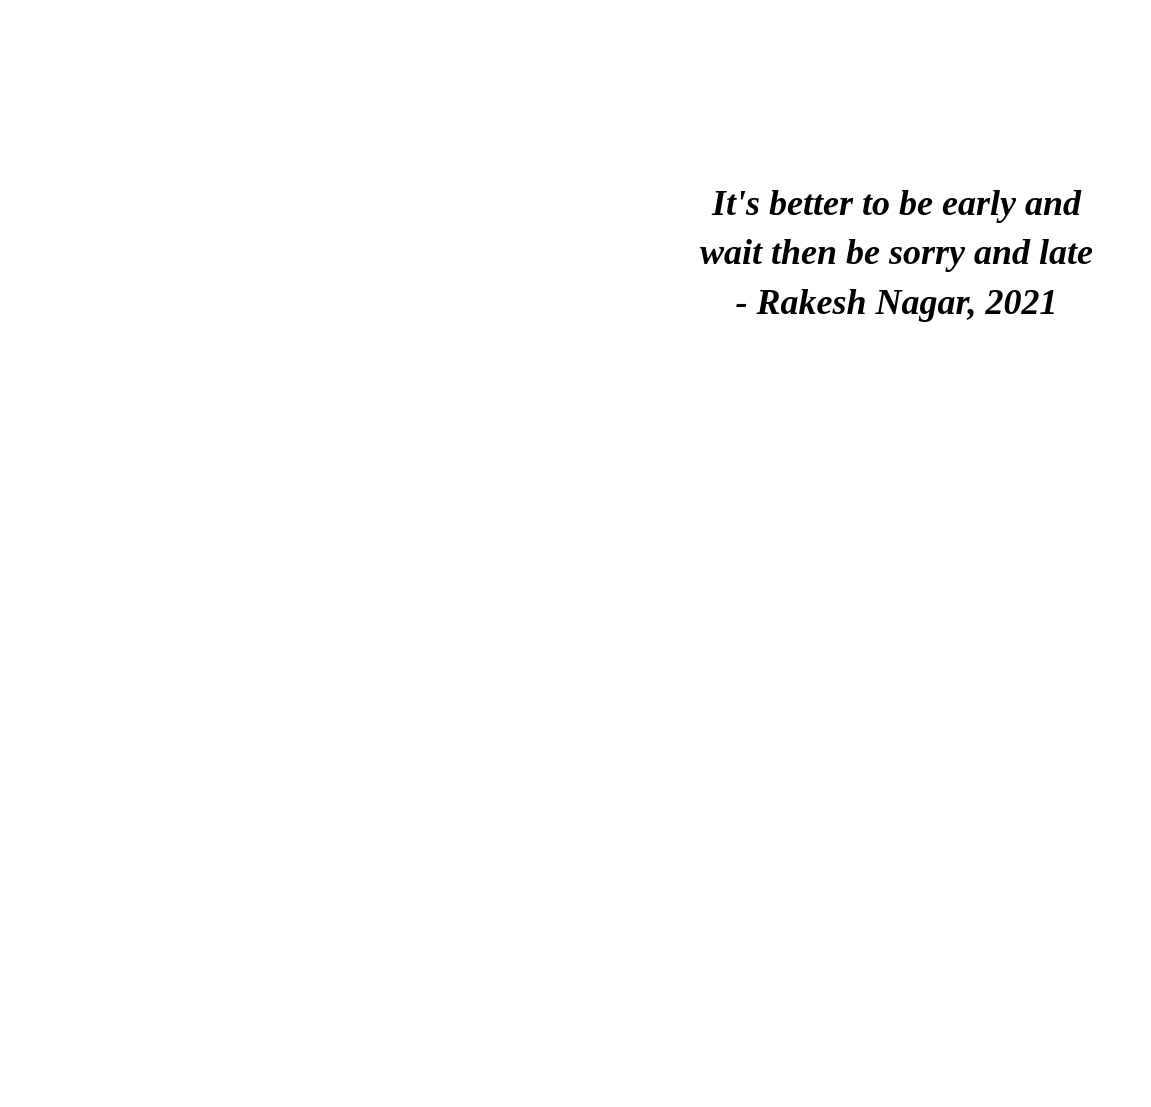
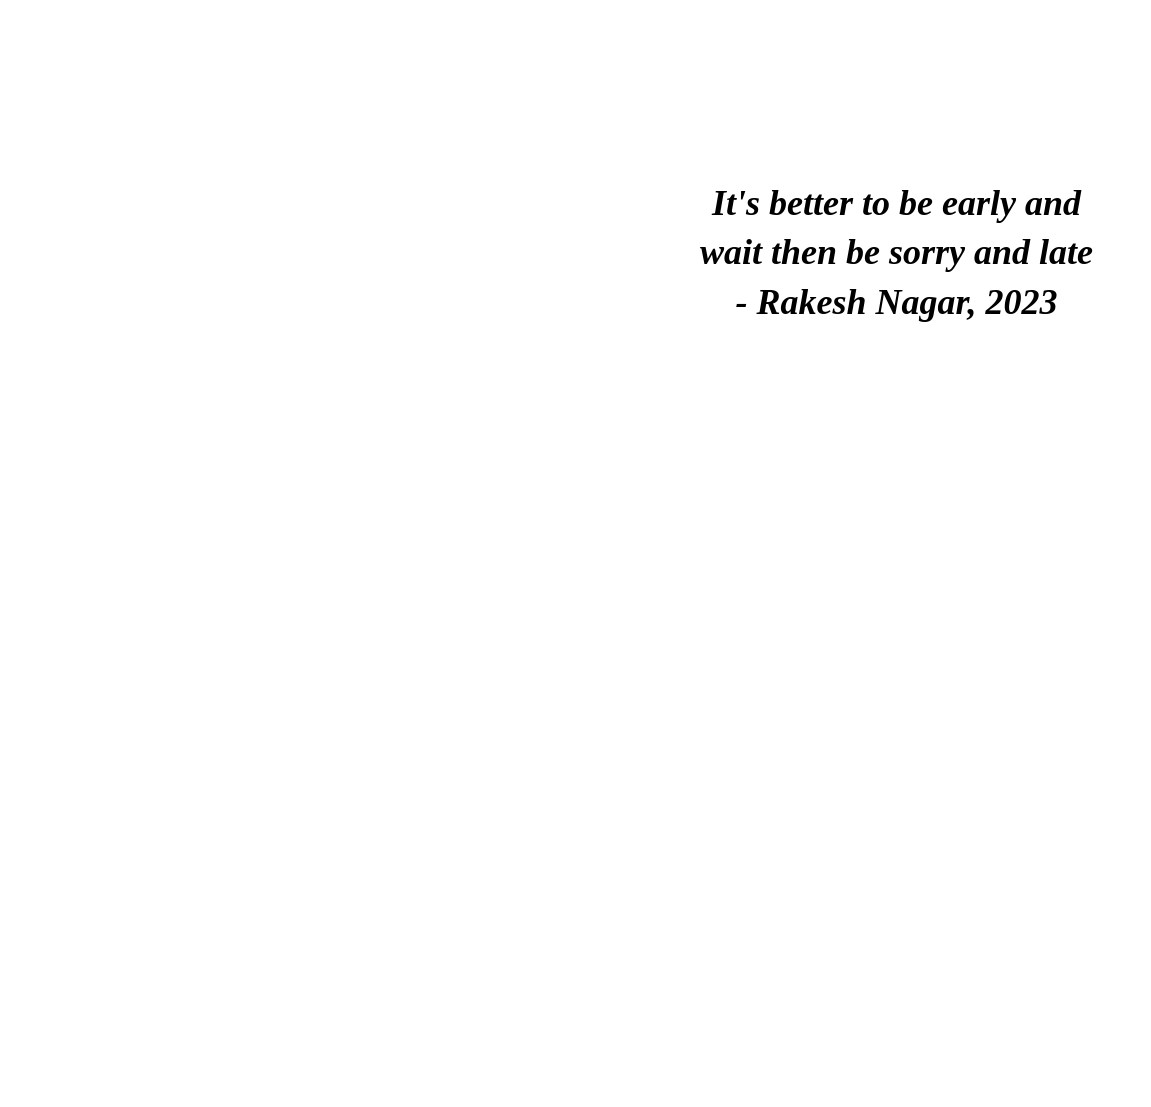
node "It's better to be early and wait then be sorry and late - Rakesh Nagar, 2021": label "It's better to be early and wait then be sorry and late - Rakesh Nagar, 2021" -> "It's better to be early and wait then be sorry and late - Rakesh Nagar, 2023"
